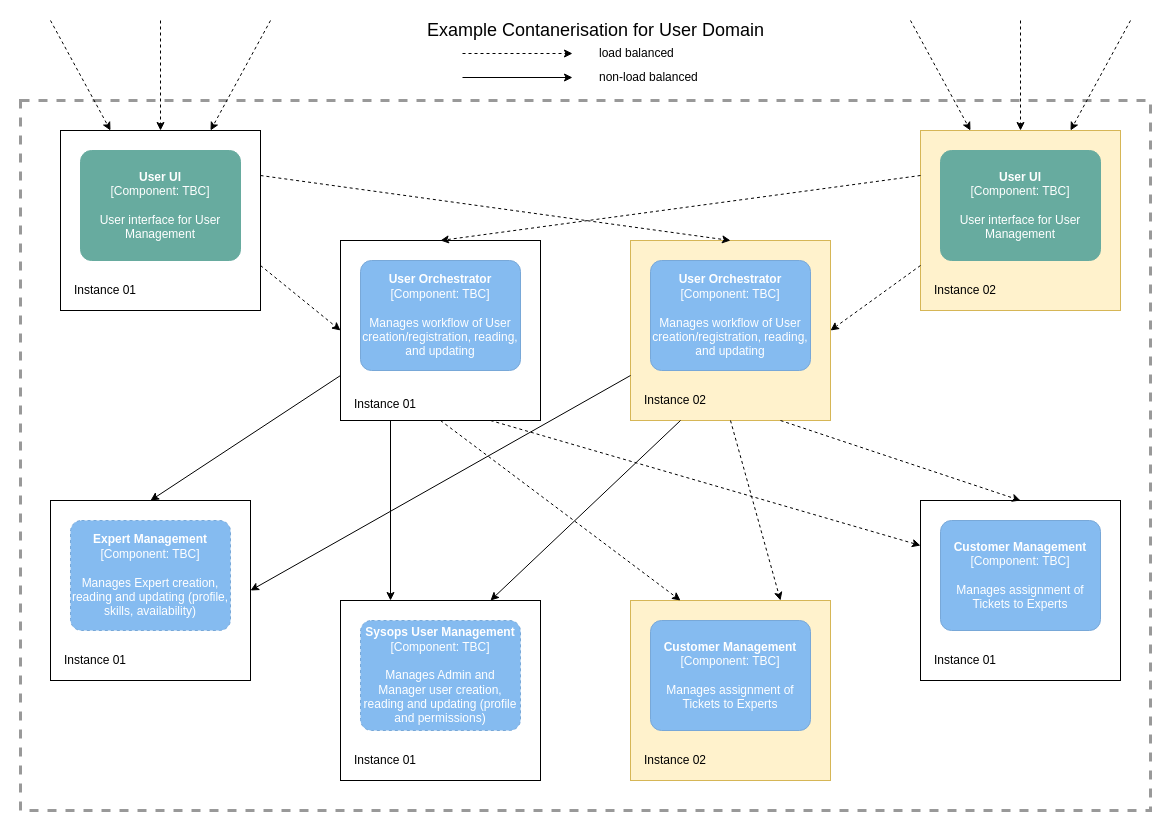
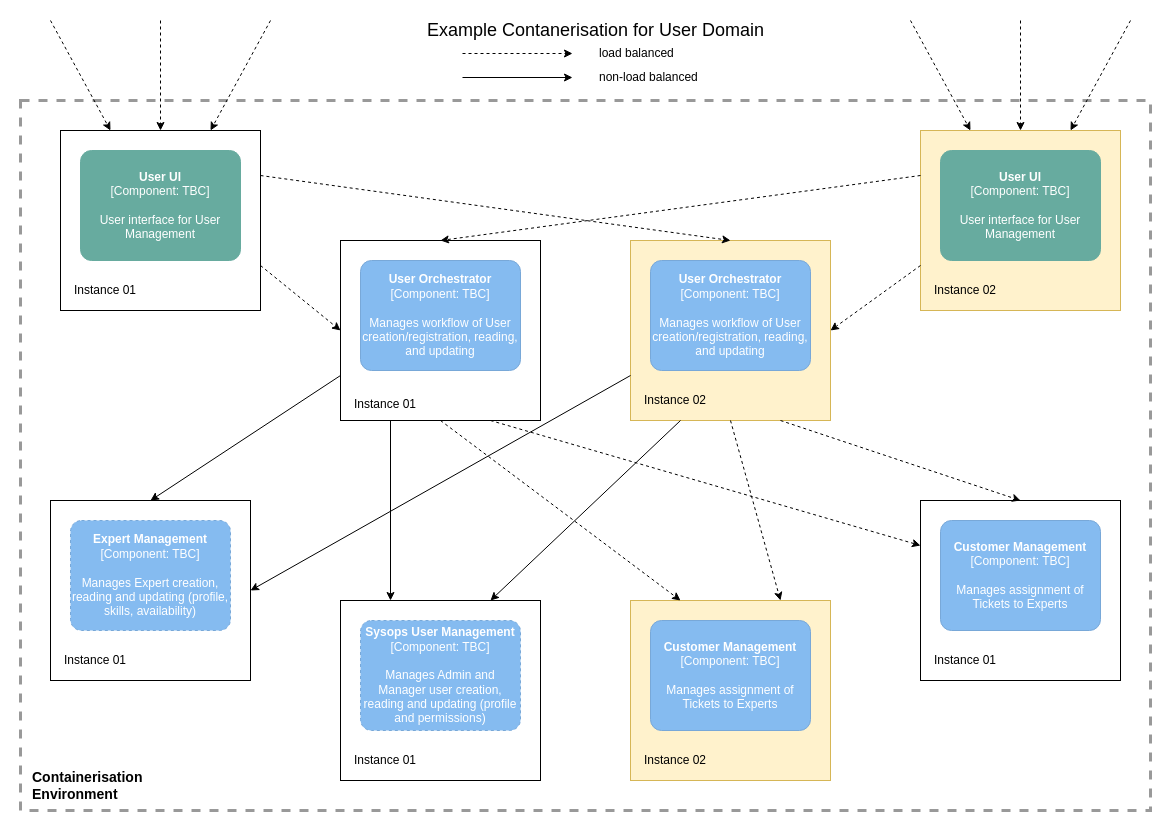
node "Containerisation Environment": added
